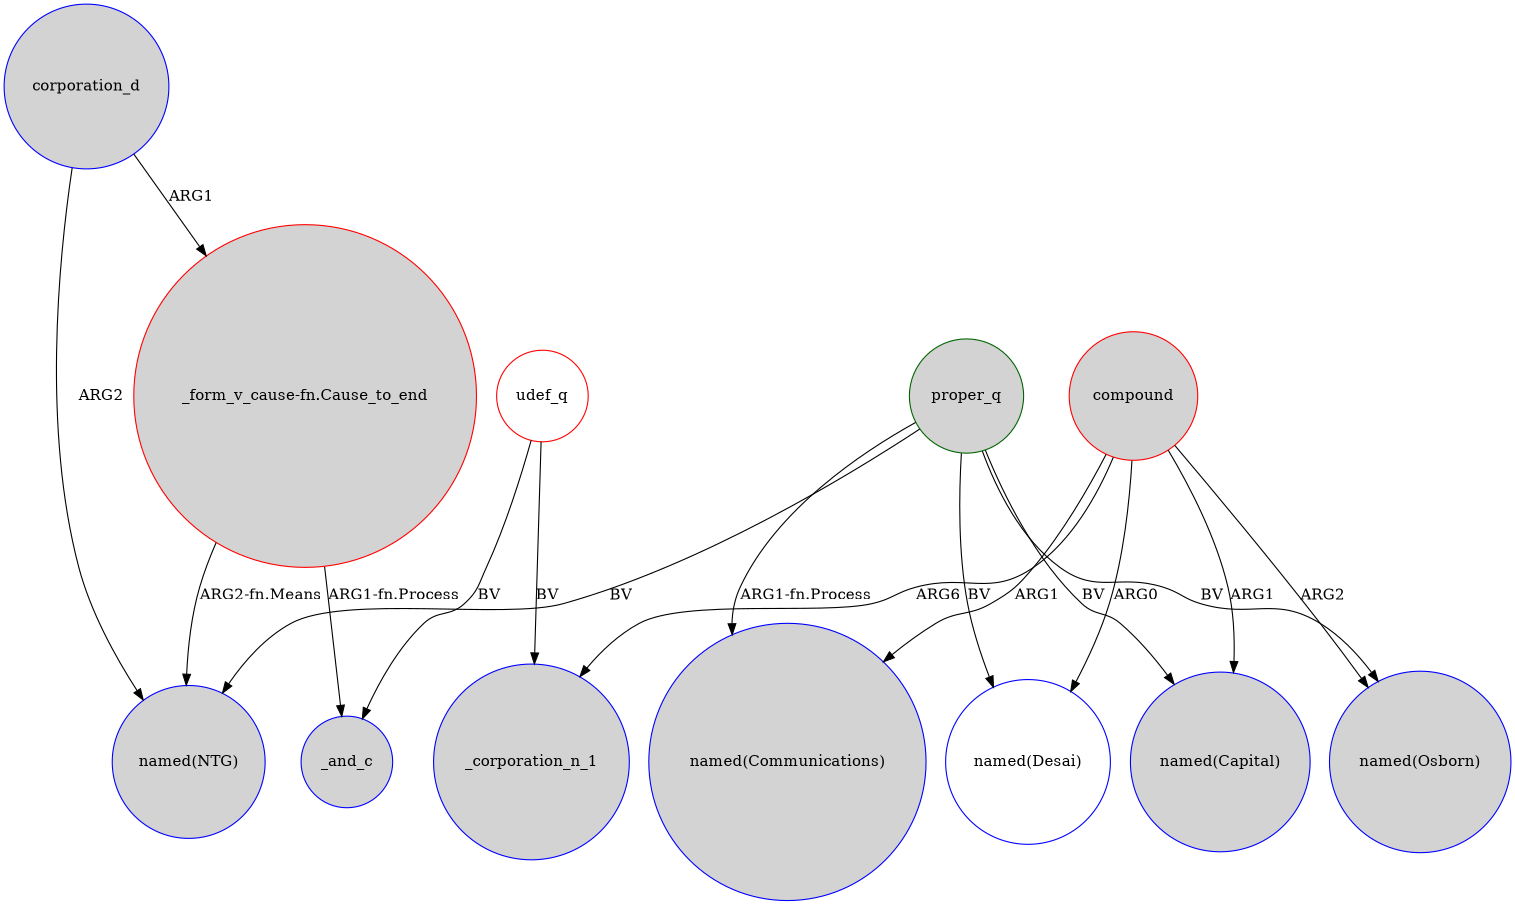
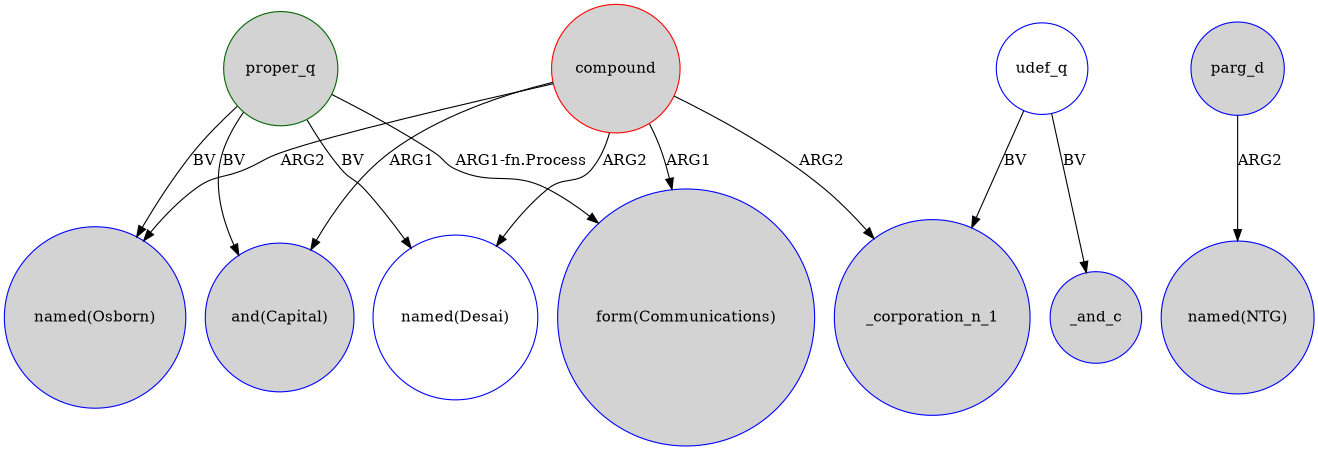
node "corporation_d": label "corporation_d" -> "parg_d"
node "_form_v_cause-fn.Cause_to_end": removed
node "udef_q": color red -> blue
edge "compound" -> "_corporation_n_1": label "ARG6" -> "ARG2"
edge "compound" -> "named(Desai)": label "ARG0" -> "ARG2"
edge "proper_q" -> "named(NTG)": removed, label "BV"
node "named(Communications)": label "named(Communications)" -> "form(Communications)"
node "named(Capital)": label "named(Capital)" -> "and(Capital)"
